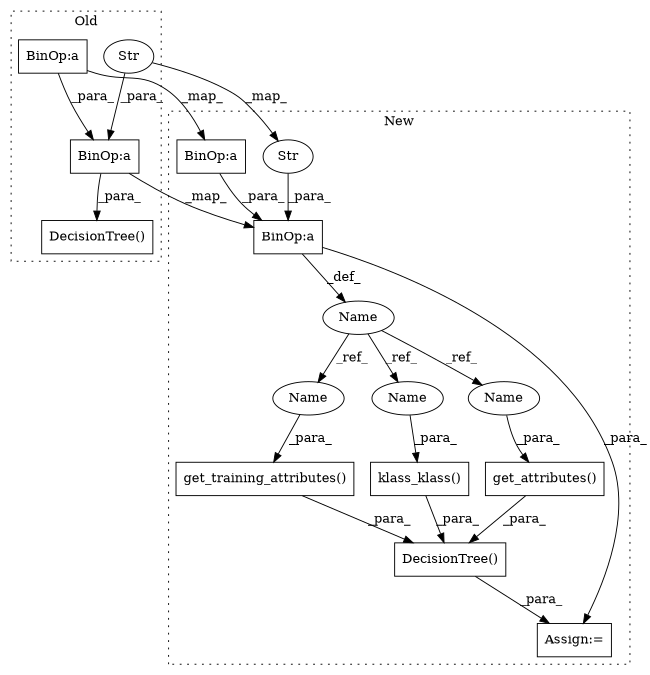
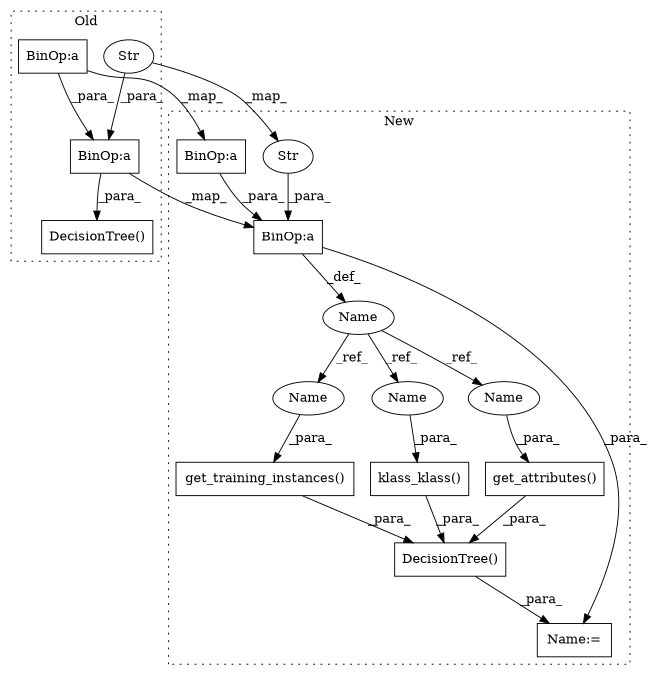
node "get_training_attributes()": label "get_training_attributes()" -> "get_training_instances()"
node "Assign:=": label "Assign:=" -> "Name:="
